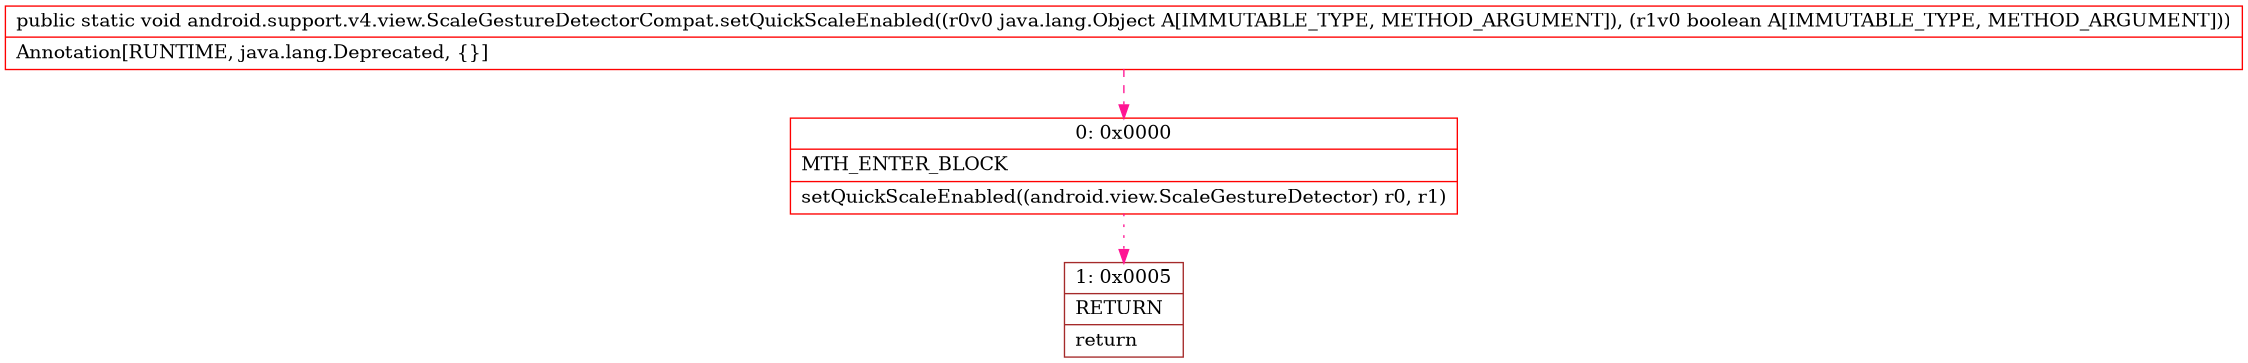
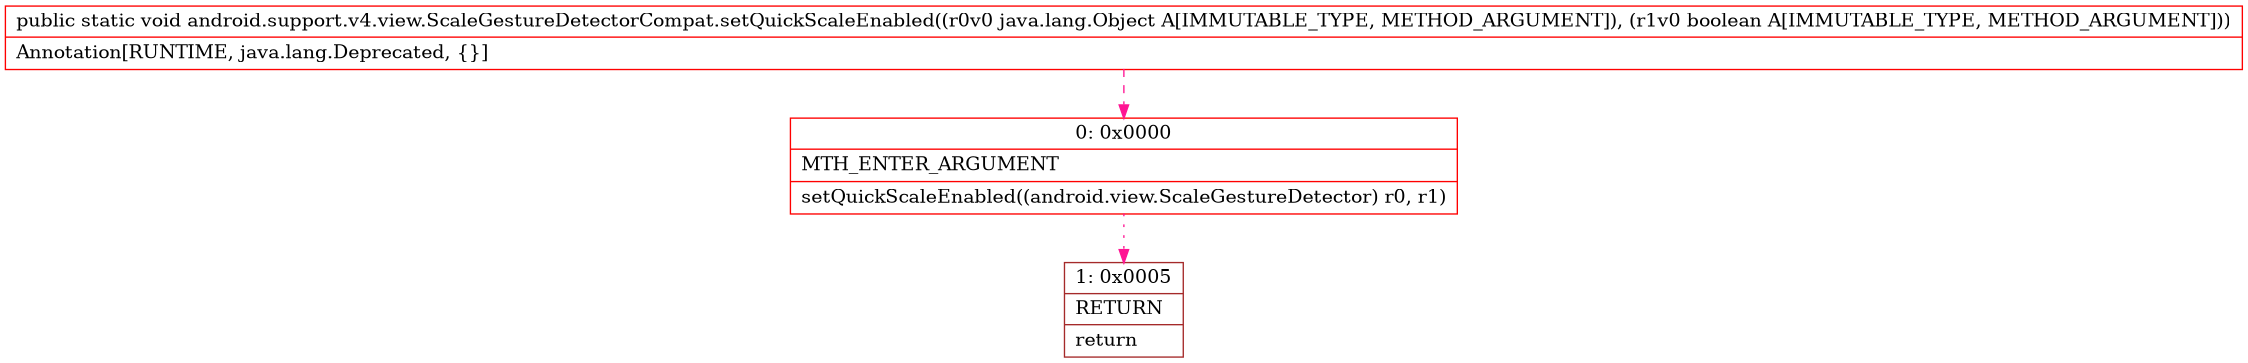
node "0: 0x0000": text "MTH_ENTER_BLOCK" -> "MTH_ENTER_ARGUMENT"
